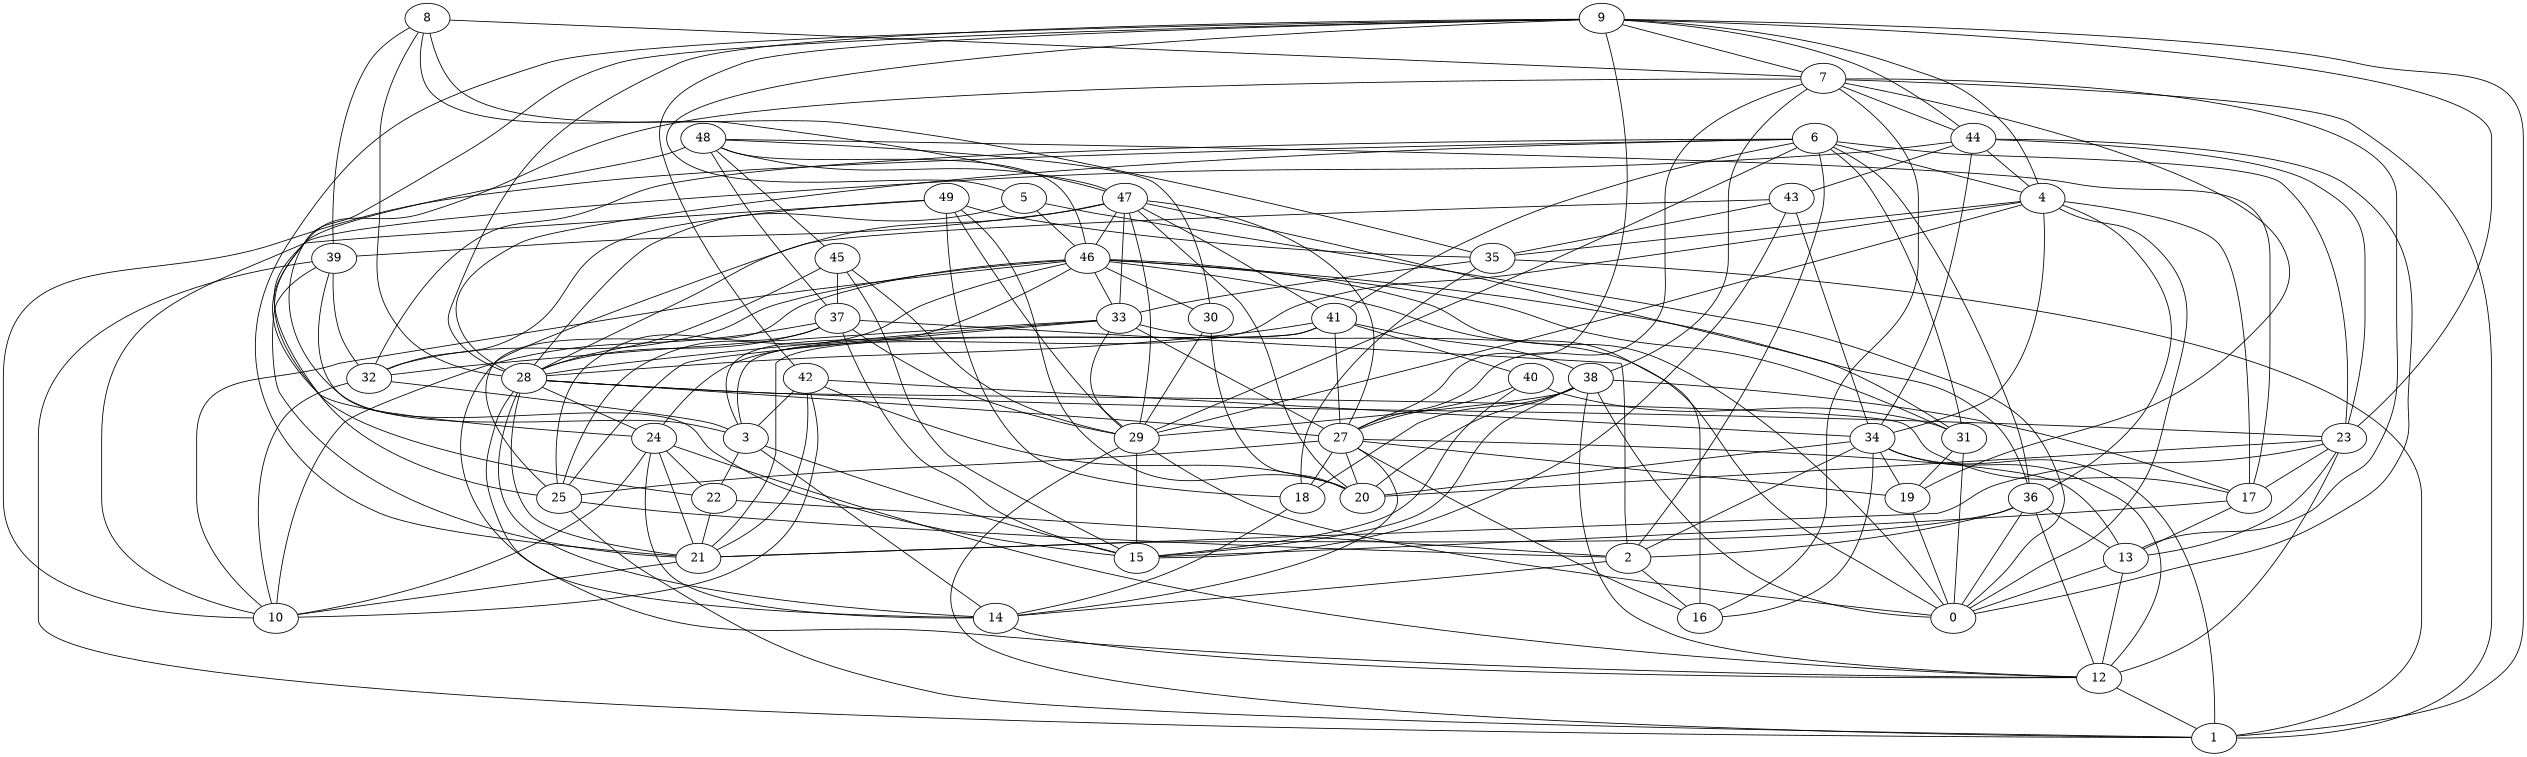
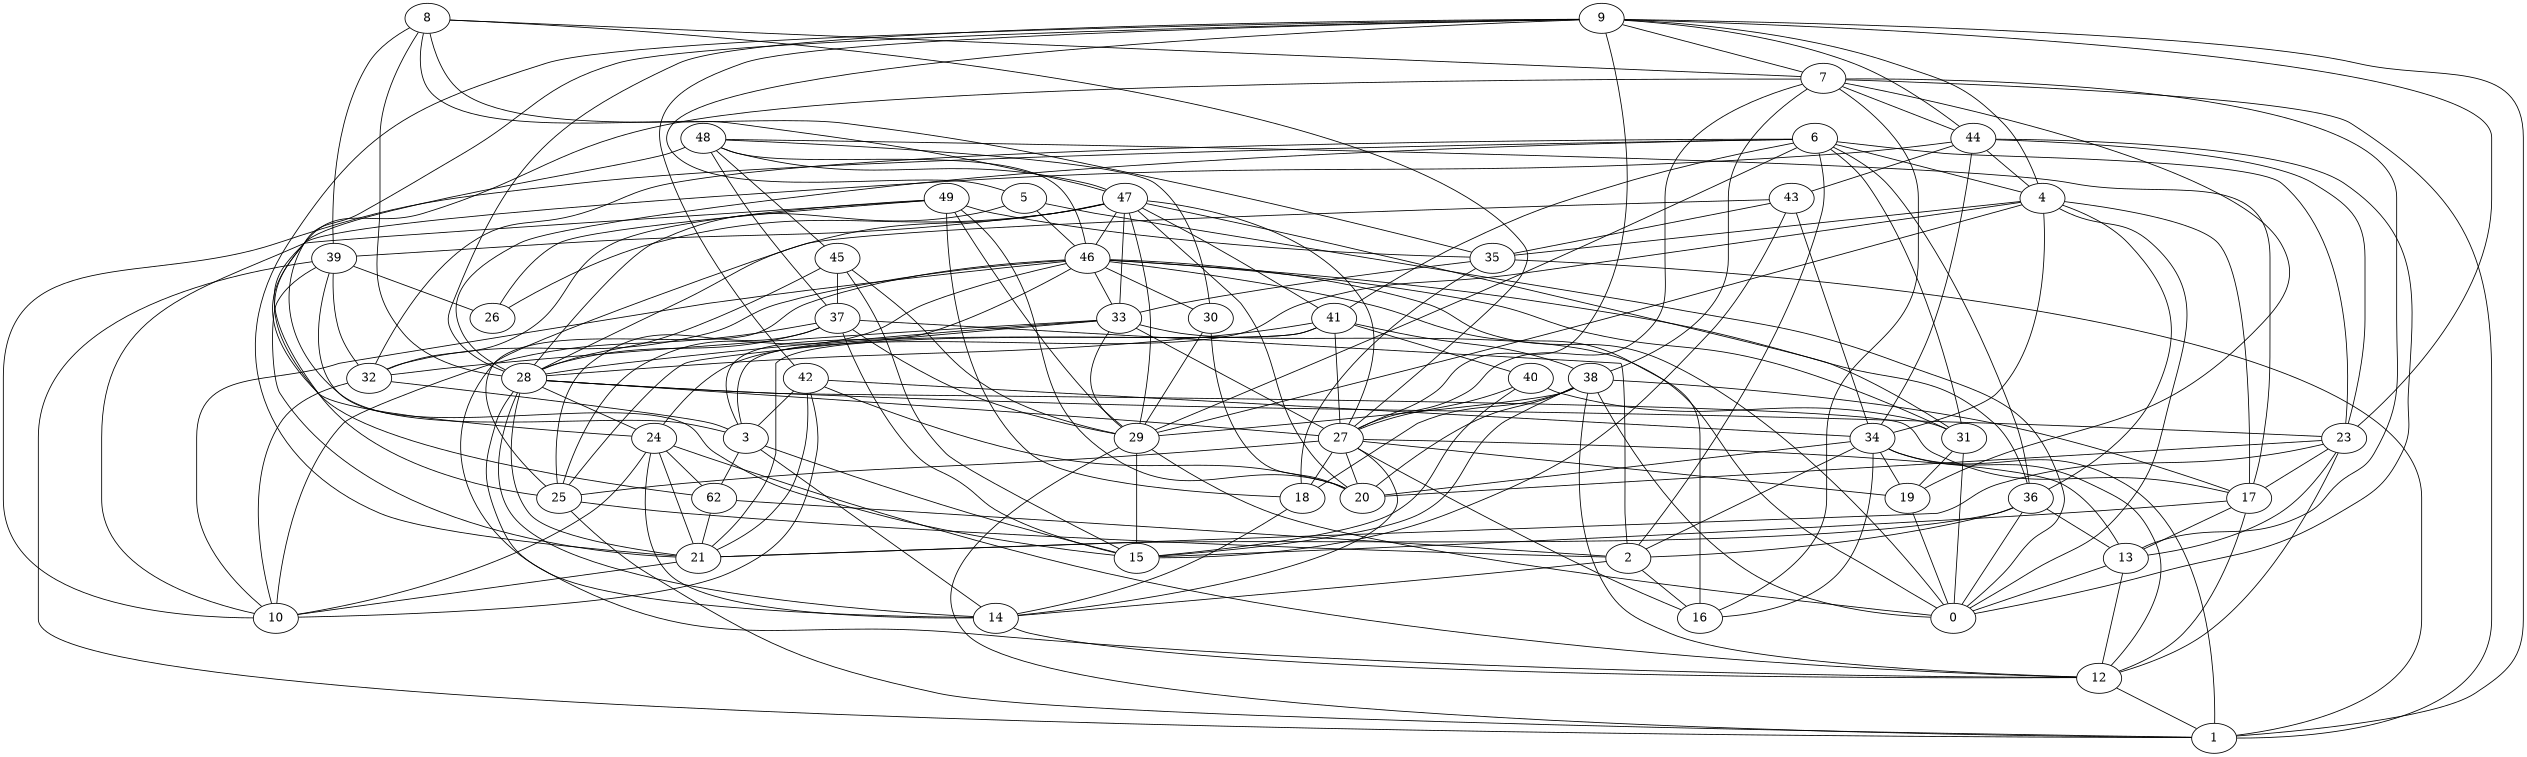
edge "8" -- "27": added
node "26": added
node "22": label "22" -> "62"
edge "36" -- "12": now "17" -- "12"
